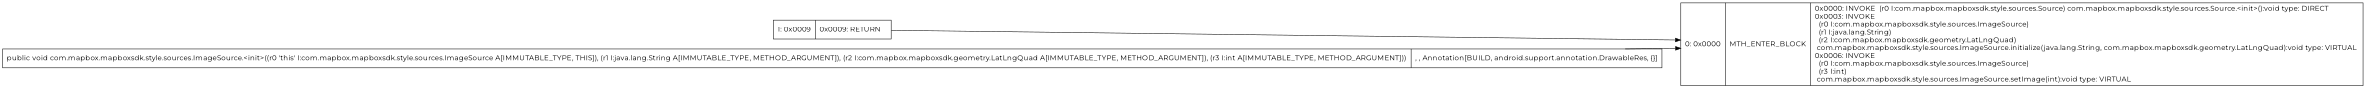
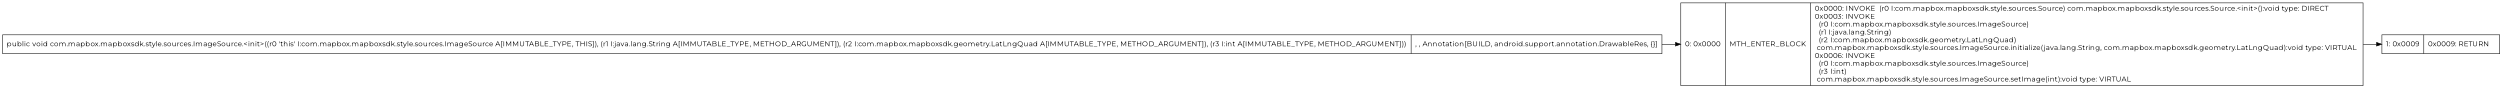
edge "1: 0x0009" -> "0: 0x0000": reversed
